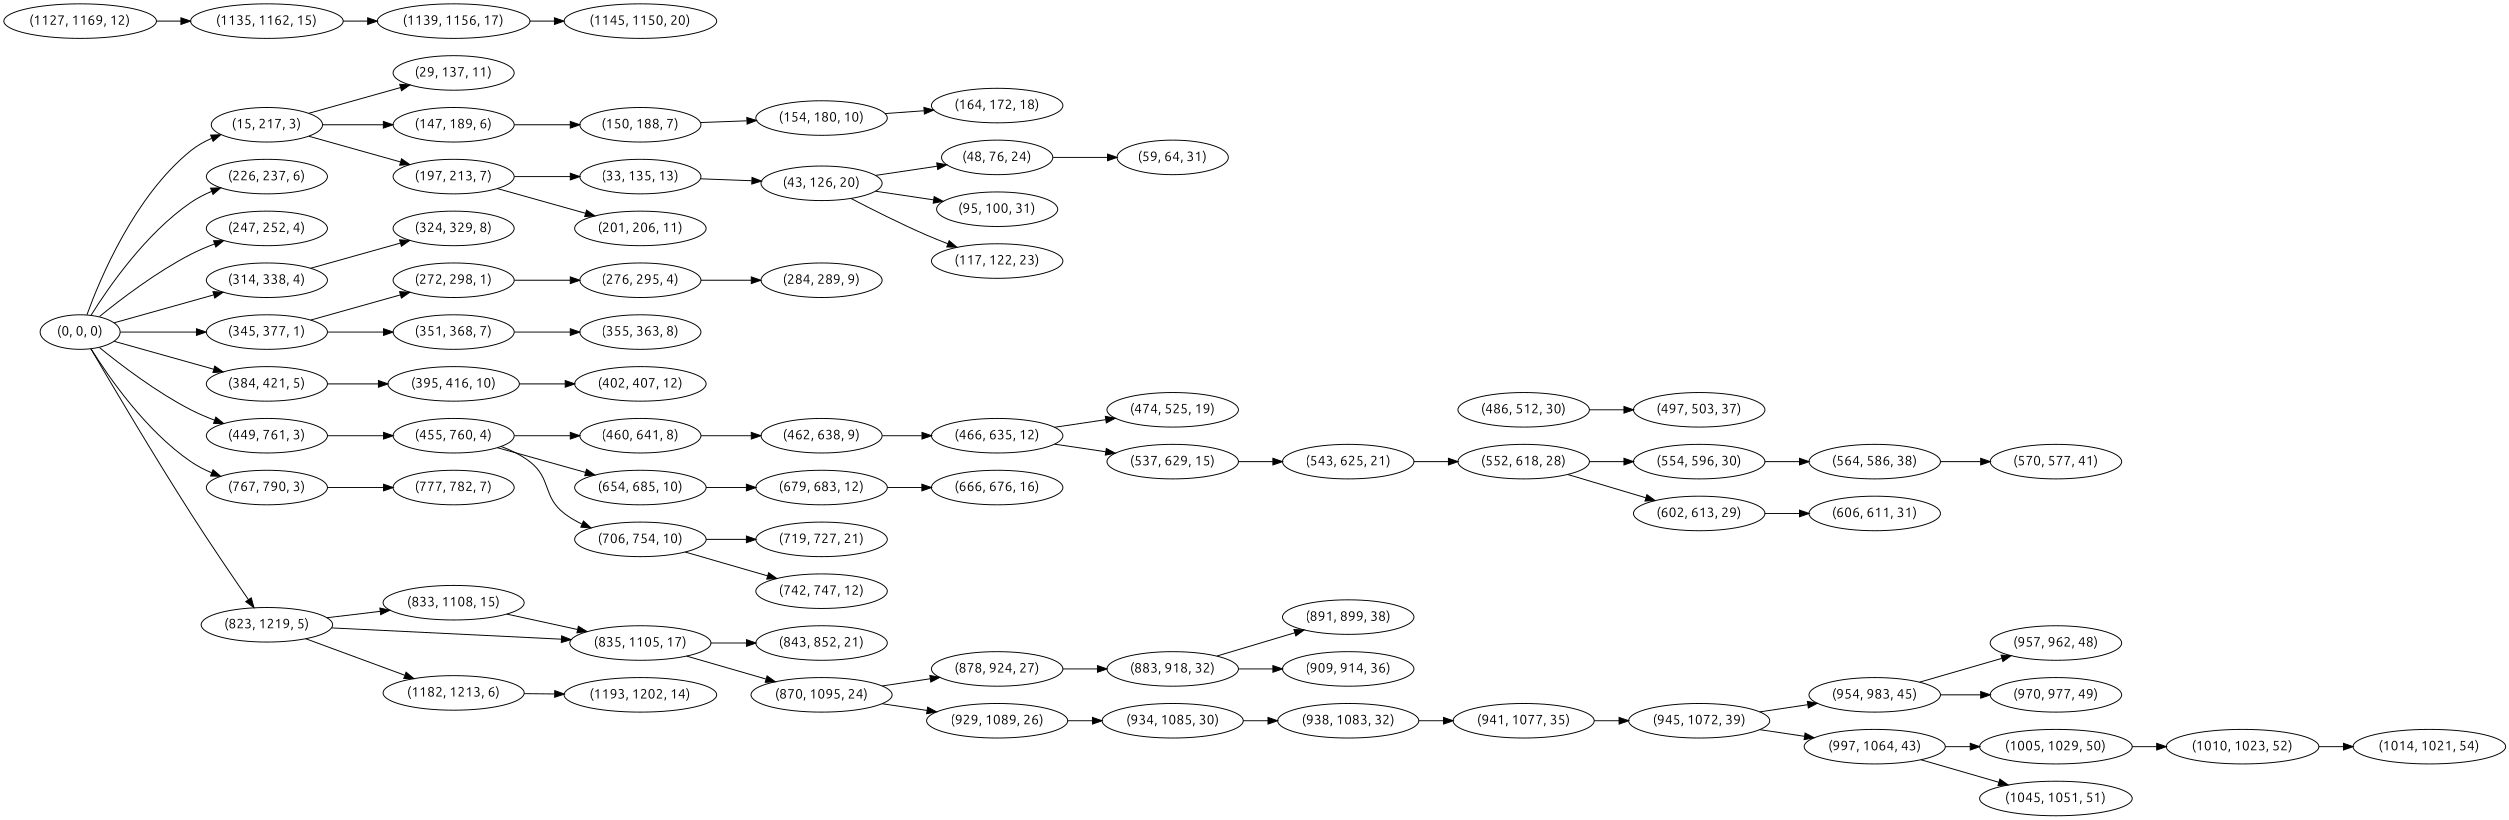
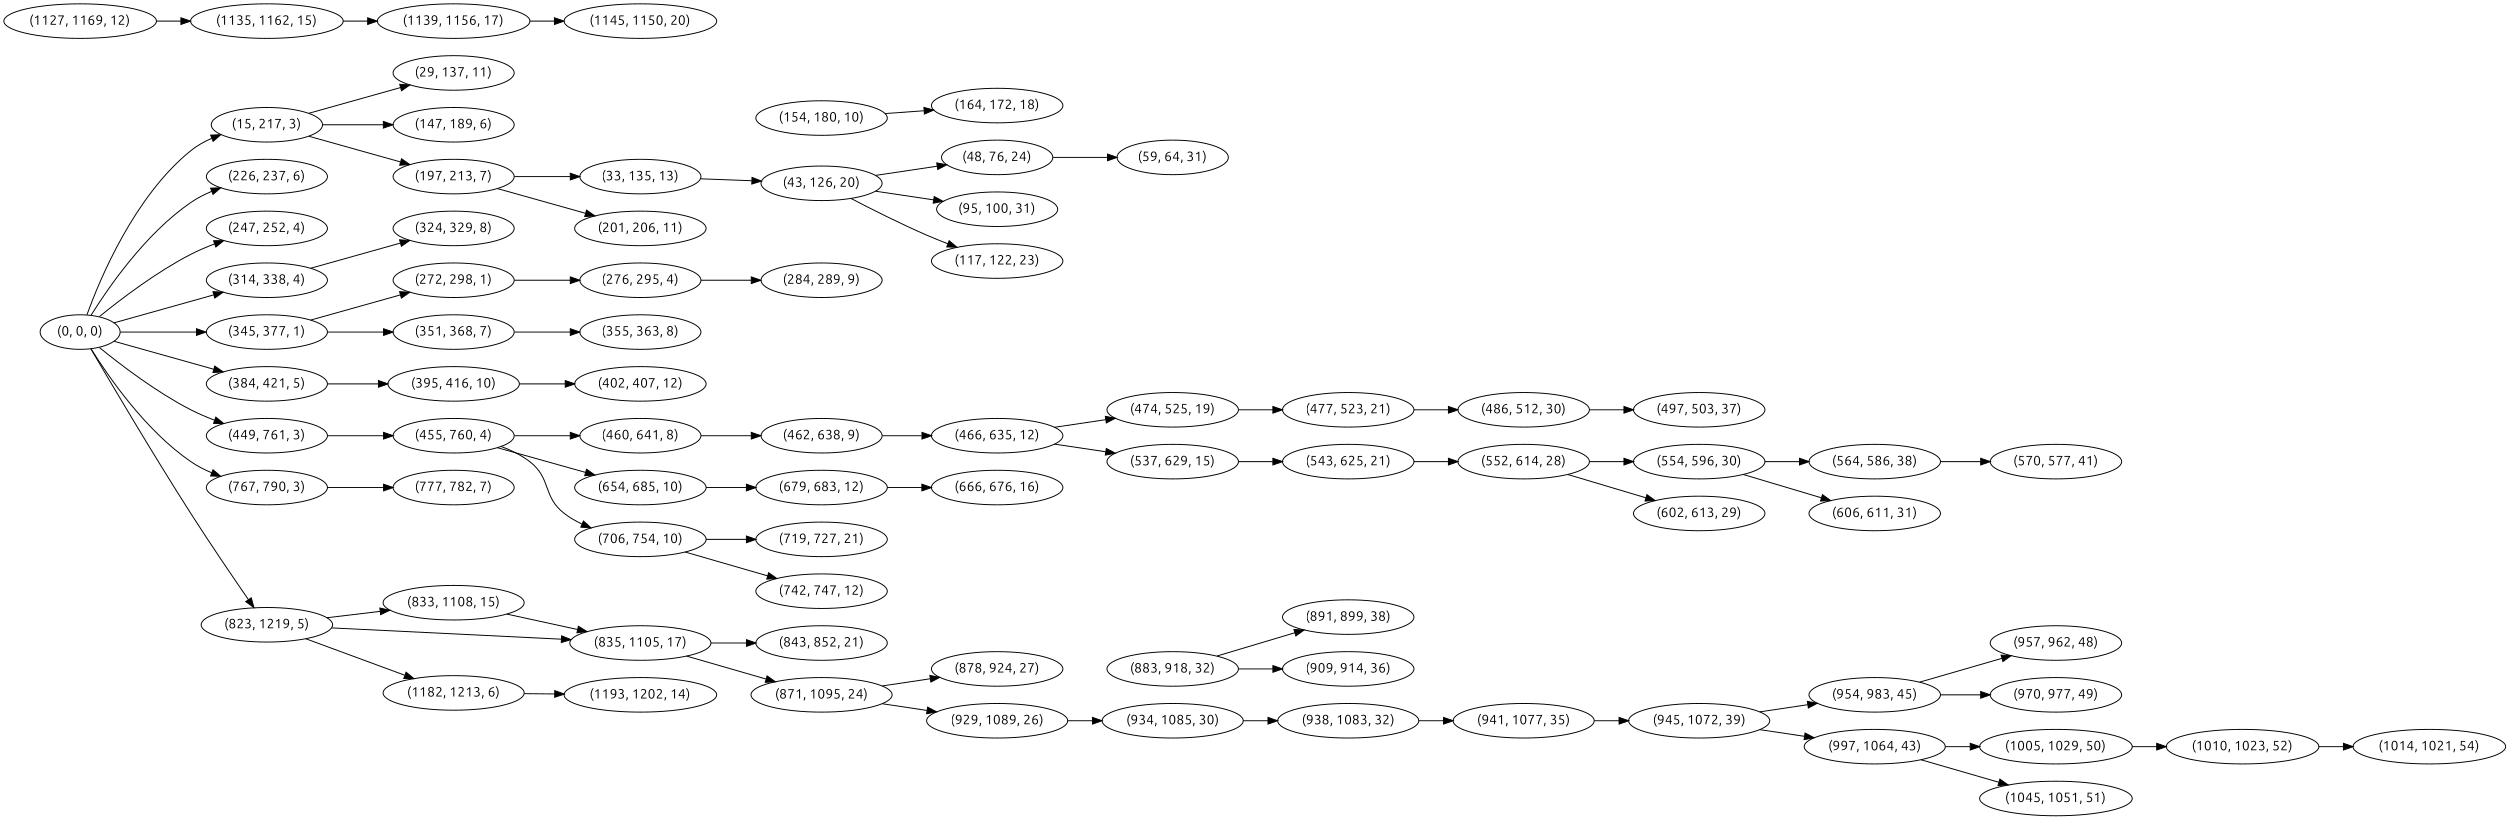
node "(150, 188, 7)": removed
node "(477, 523, 21)": added
node "(552, 618, 28)": label "(552, 618, 28)" -> "(552, 614, 28)"
edge "(602, 613, 29)" -> "(606, 611, 31)": now "(554, 596, 30)" -> "(606, 611, 31)"
edge "(878, 924, 27)" -> "(883, 918, 32)": removed
node "(870, 1095, 24)": label "(870, 1095, 24)" -> "(871, 1095, 24)"
